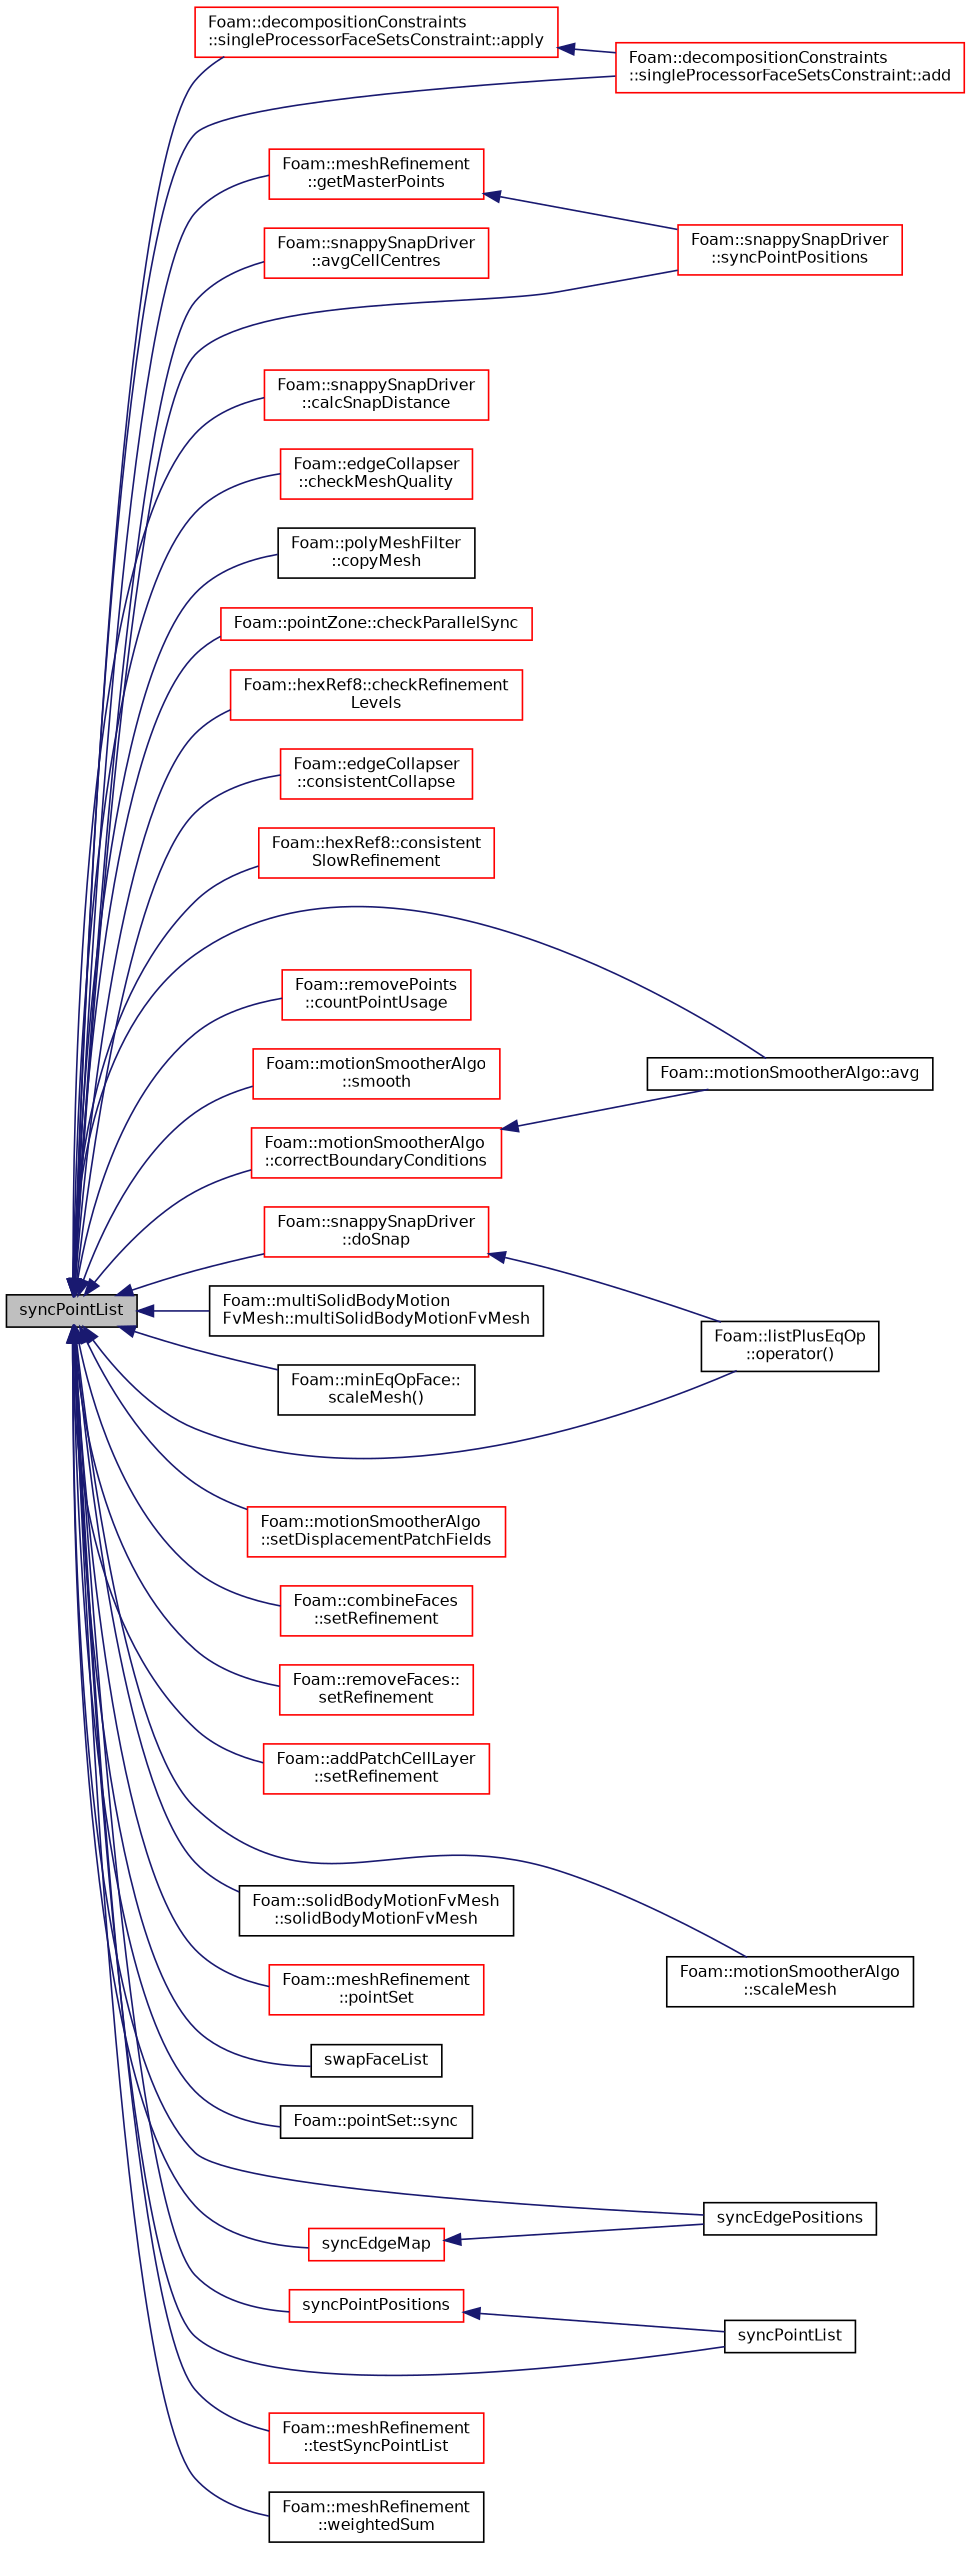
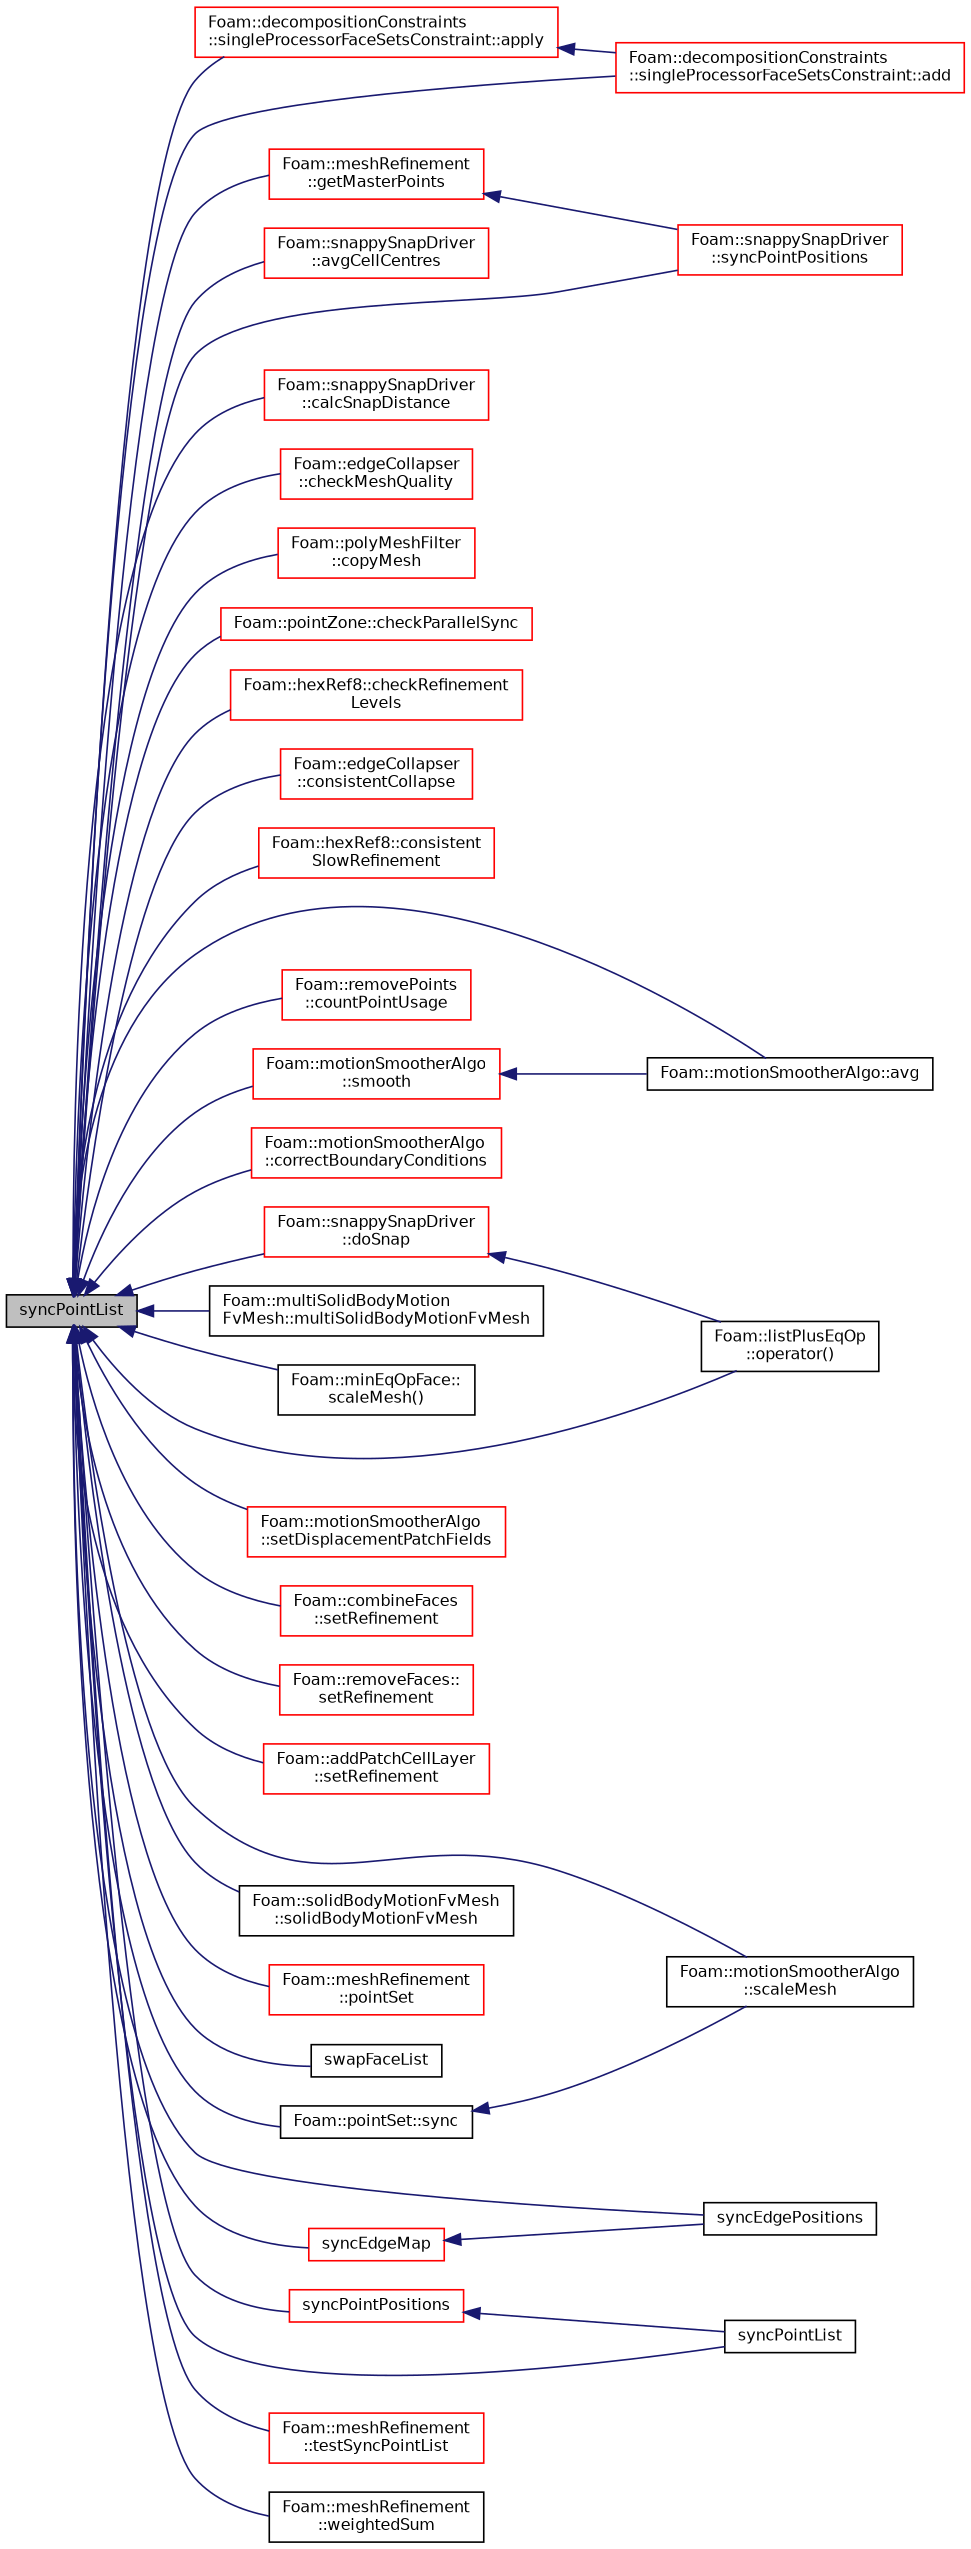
node "Foam::polyMeshFilter ::copyMesh": color black -> red
edge "Foam::motionSmootherAlgo::avg" -> "Foam::motionSmootherAlgo ::correctBoundaryConditions": now "Foam::motionSmootherAlgo::avg" -> "Foam::motionSmootherAlgo ::smooth"
edge "Foam::motionSmootherAlgo ::scaleMesh" -> "Foam::pointSet::sync": added
